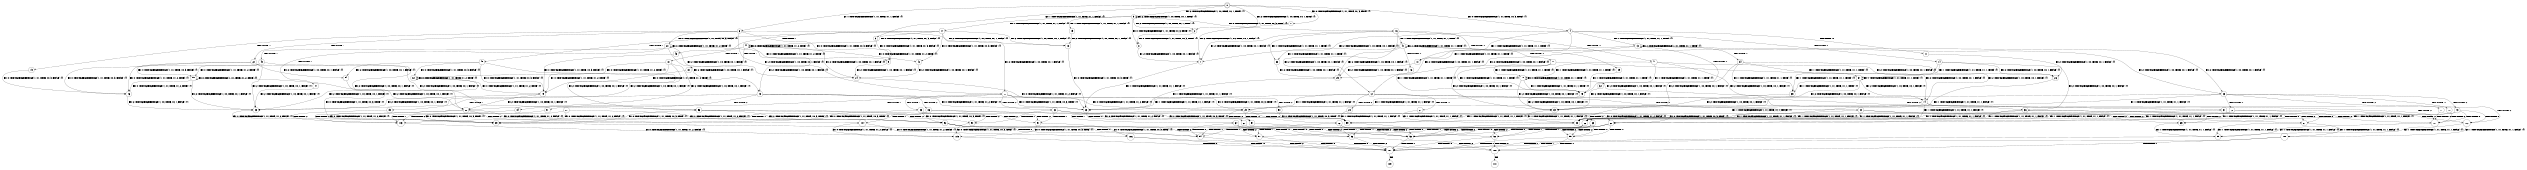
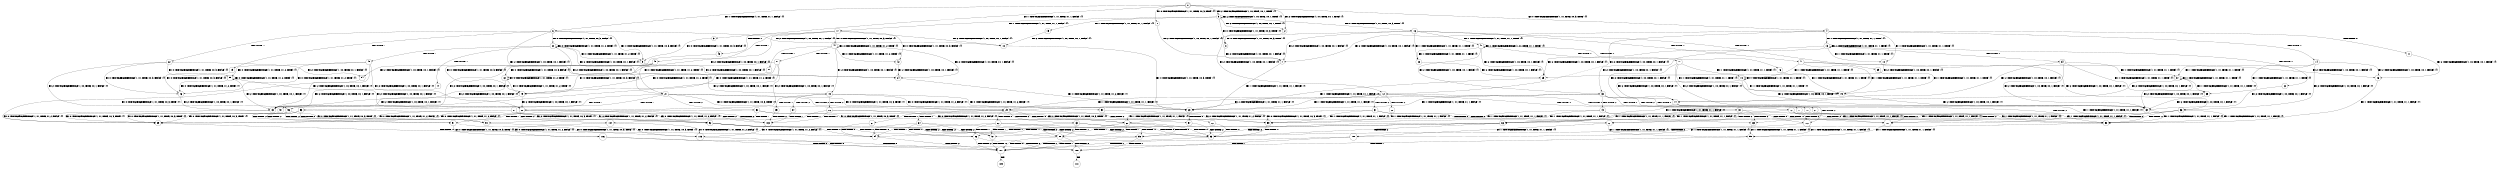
node "61": added
